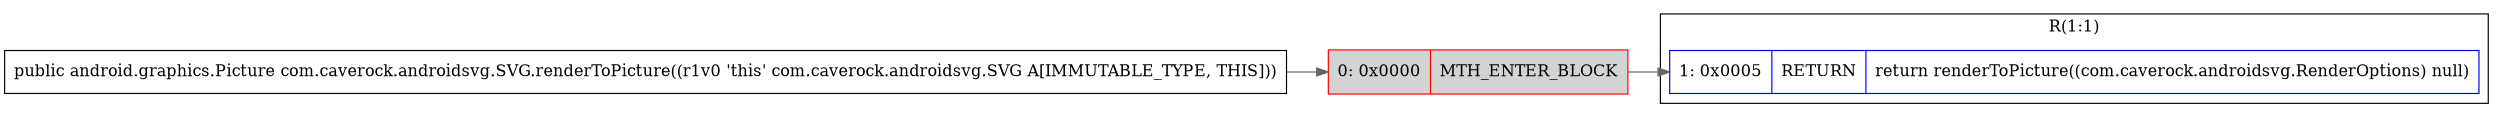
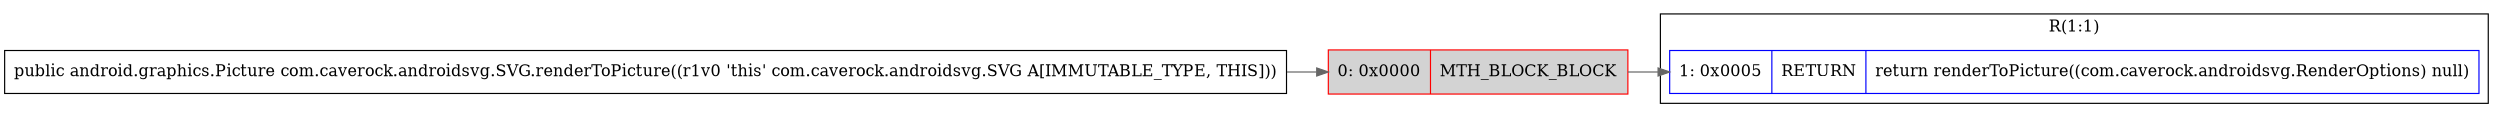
node "0: 0x0000": text "MTH_ENTER_BLOCK" -> "MTH_BLOCK_BLOCK"
